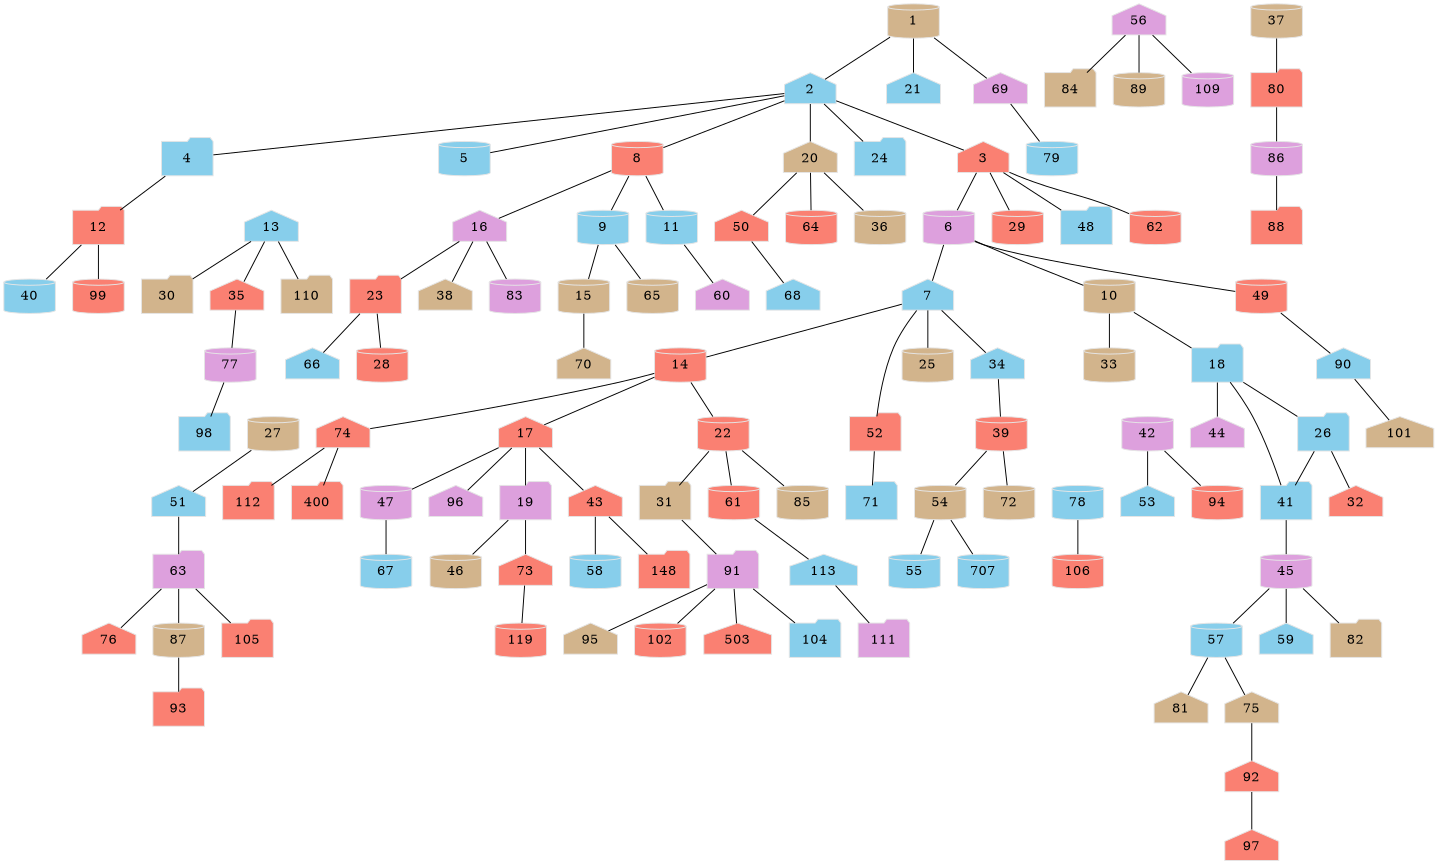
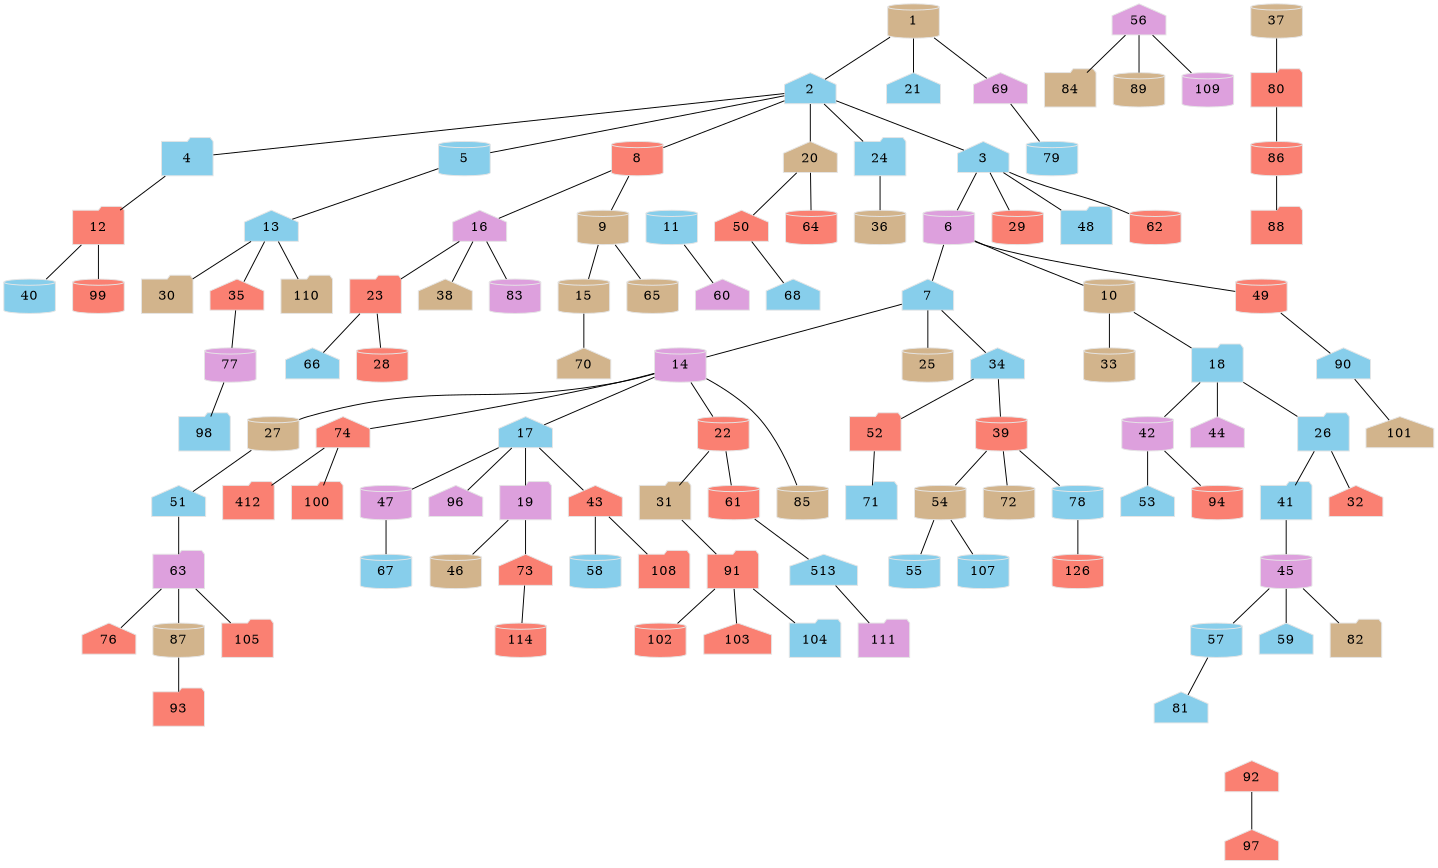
node "3": fillcolor salmon -> skyblue
node "86": fillcolor plum -> salmon
edge "20" -- "36": now "24" -- "36"
edge "8" -- "11": removed
edge "5" -- "13": added
node "9": fillcolor skyblue -> tan
edge "7" -- "52": now "34" -- "52"
node "14": fillcolor salmon -> plum
edge "14" -- "27": added
edge "18" -- "41": now "18" -- "42"
node "17": fillcolor salmon -> skyblue
edge "22" -- "85": now "14" -- "85"
edge "39" -- "78": added
node "112": label "112" -> "412"
node "400": label "400" -> "100"
node "148": label "148" -> "108"
node "91": fillcolor plum -> salmon
node "113": label "113" -> "513"
node "707": label "707" -> "107"
node "106": label "106" -> "126"
node "119": label "119" -> "114"
node "95": removed
node "503": label "503" -> "103"
node "81": fillcolor tan -> skyblue
node "75": removed
